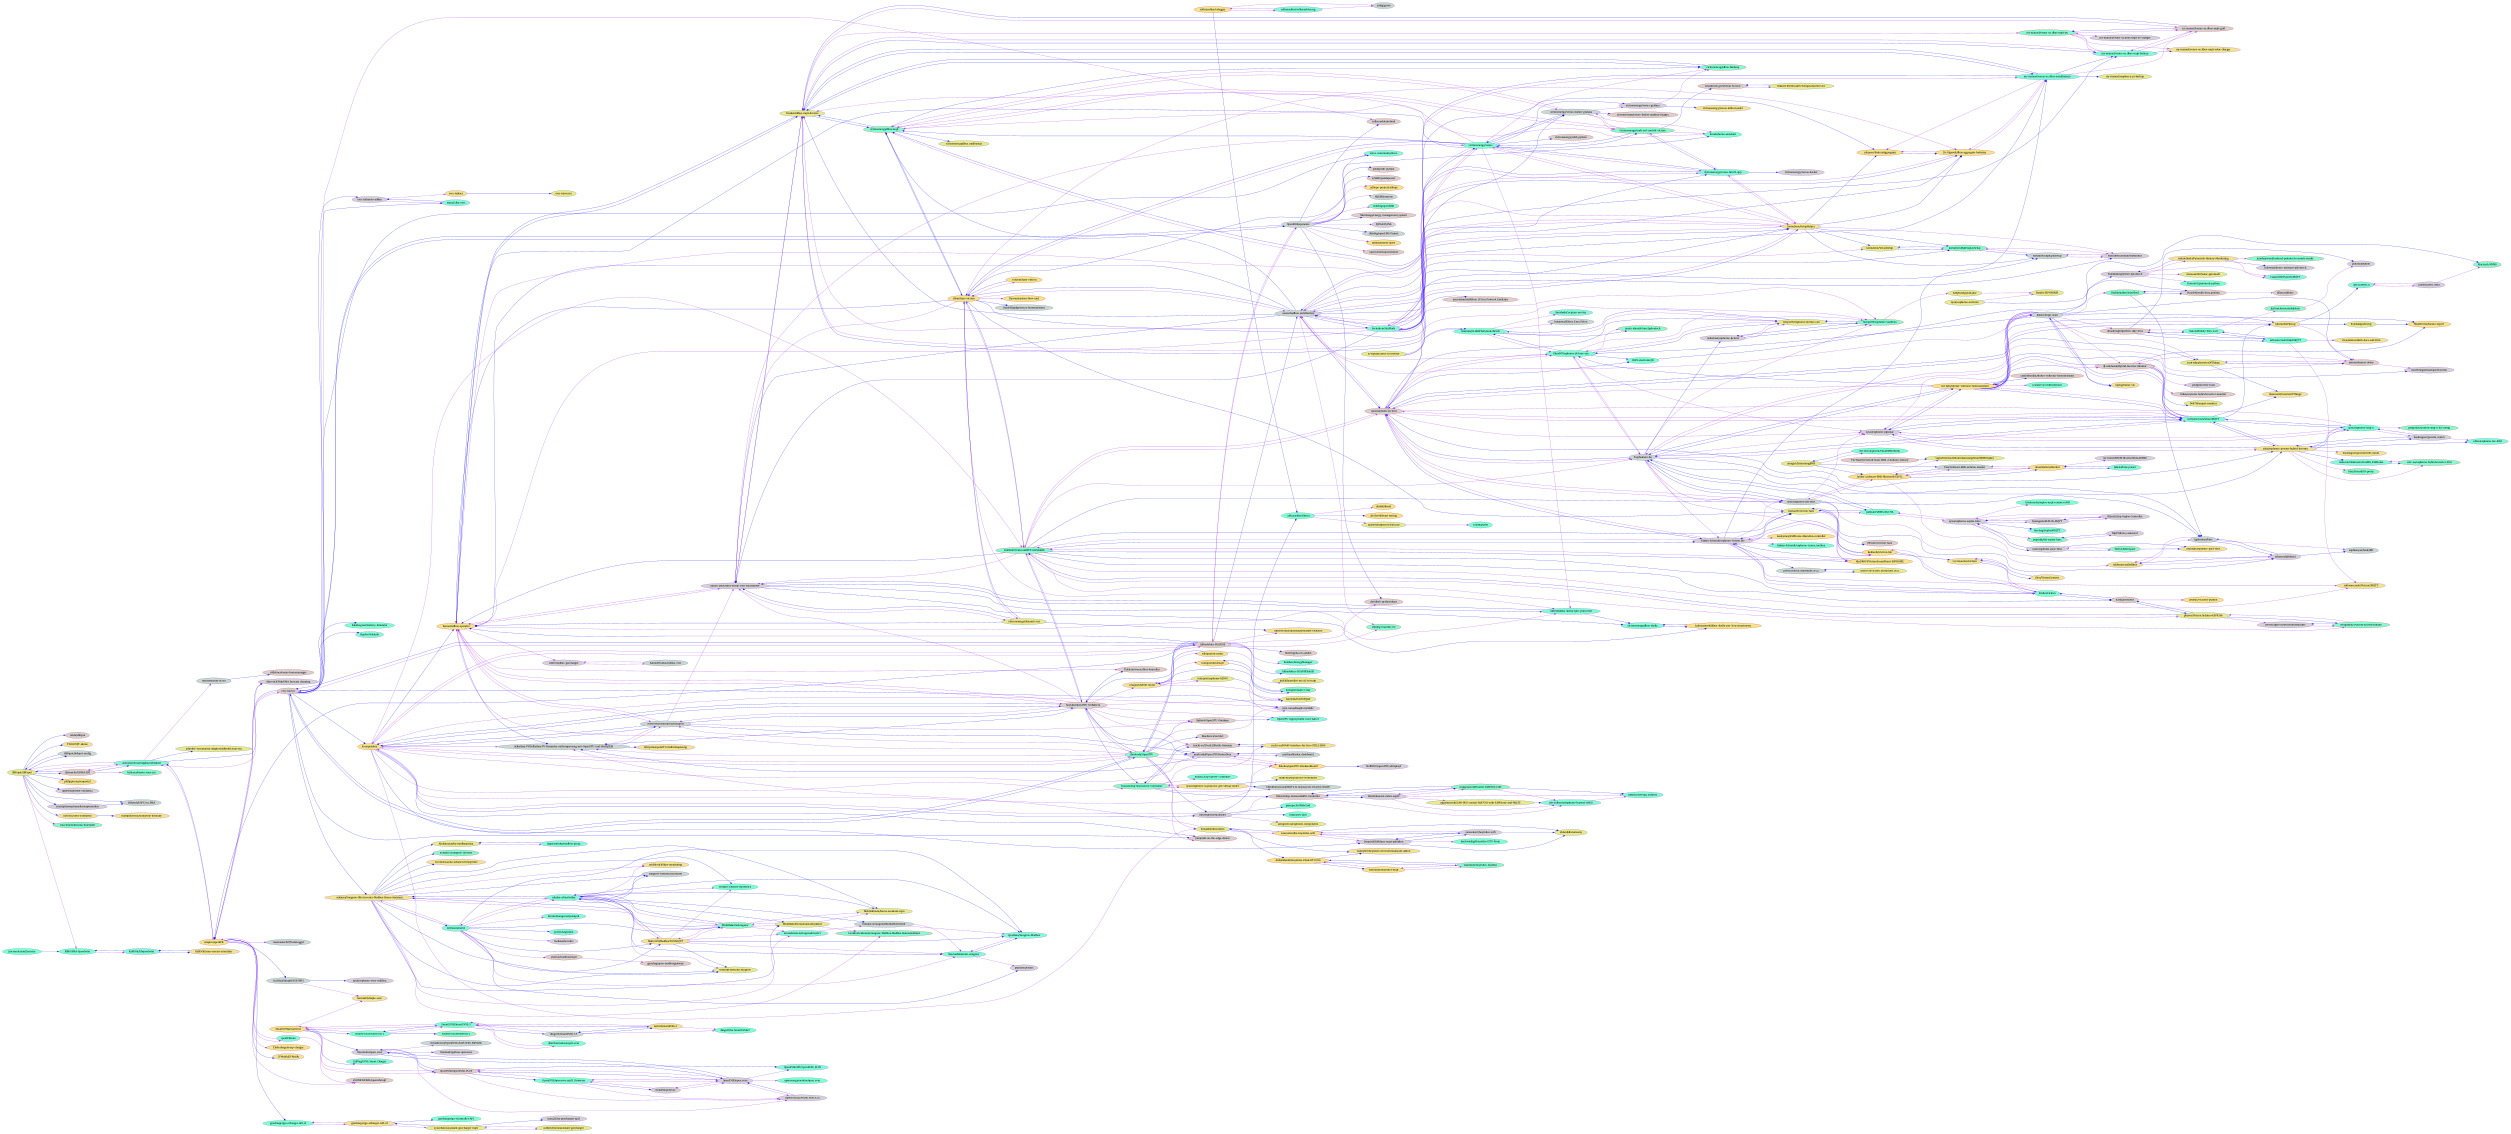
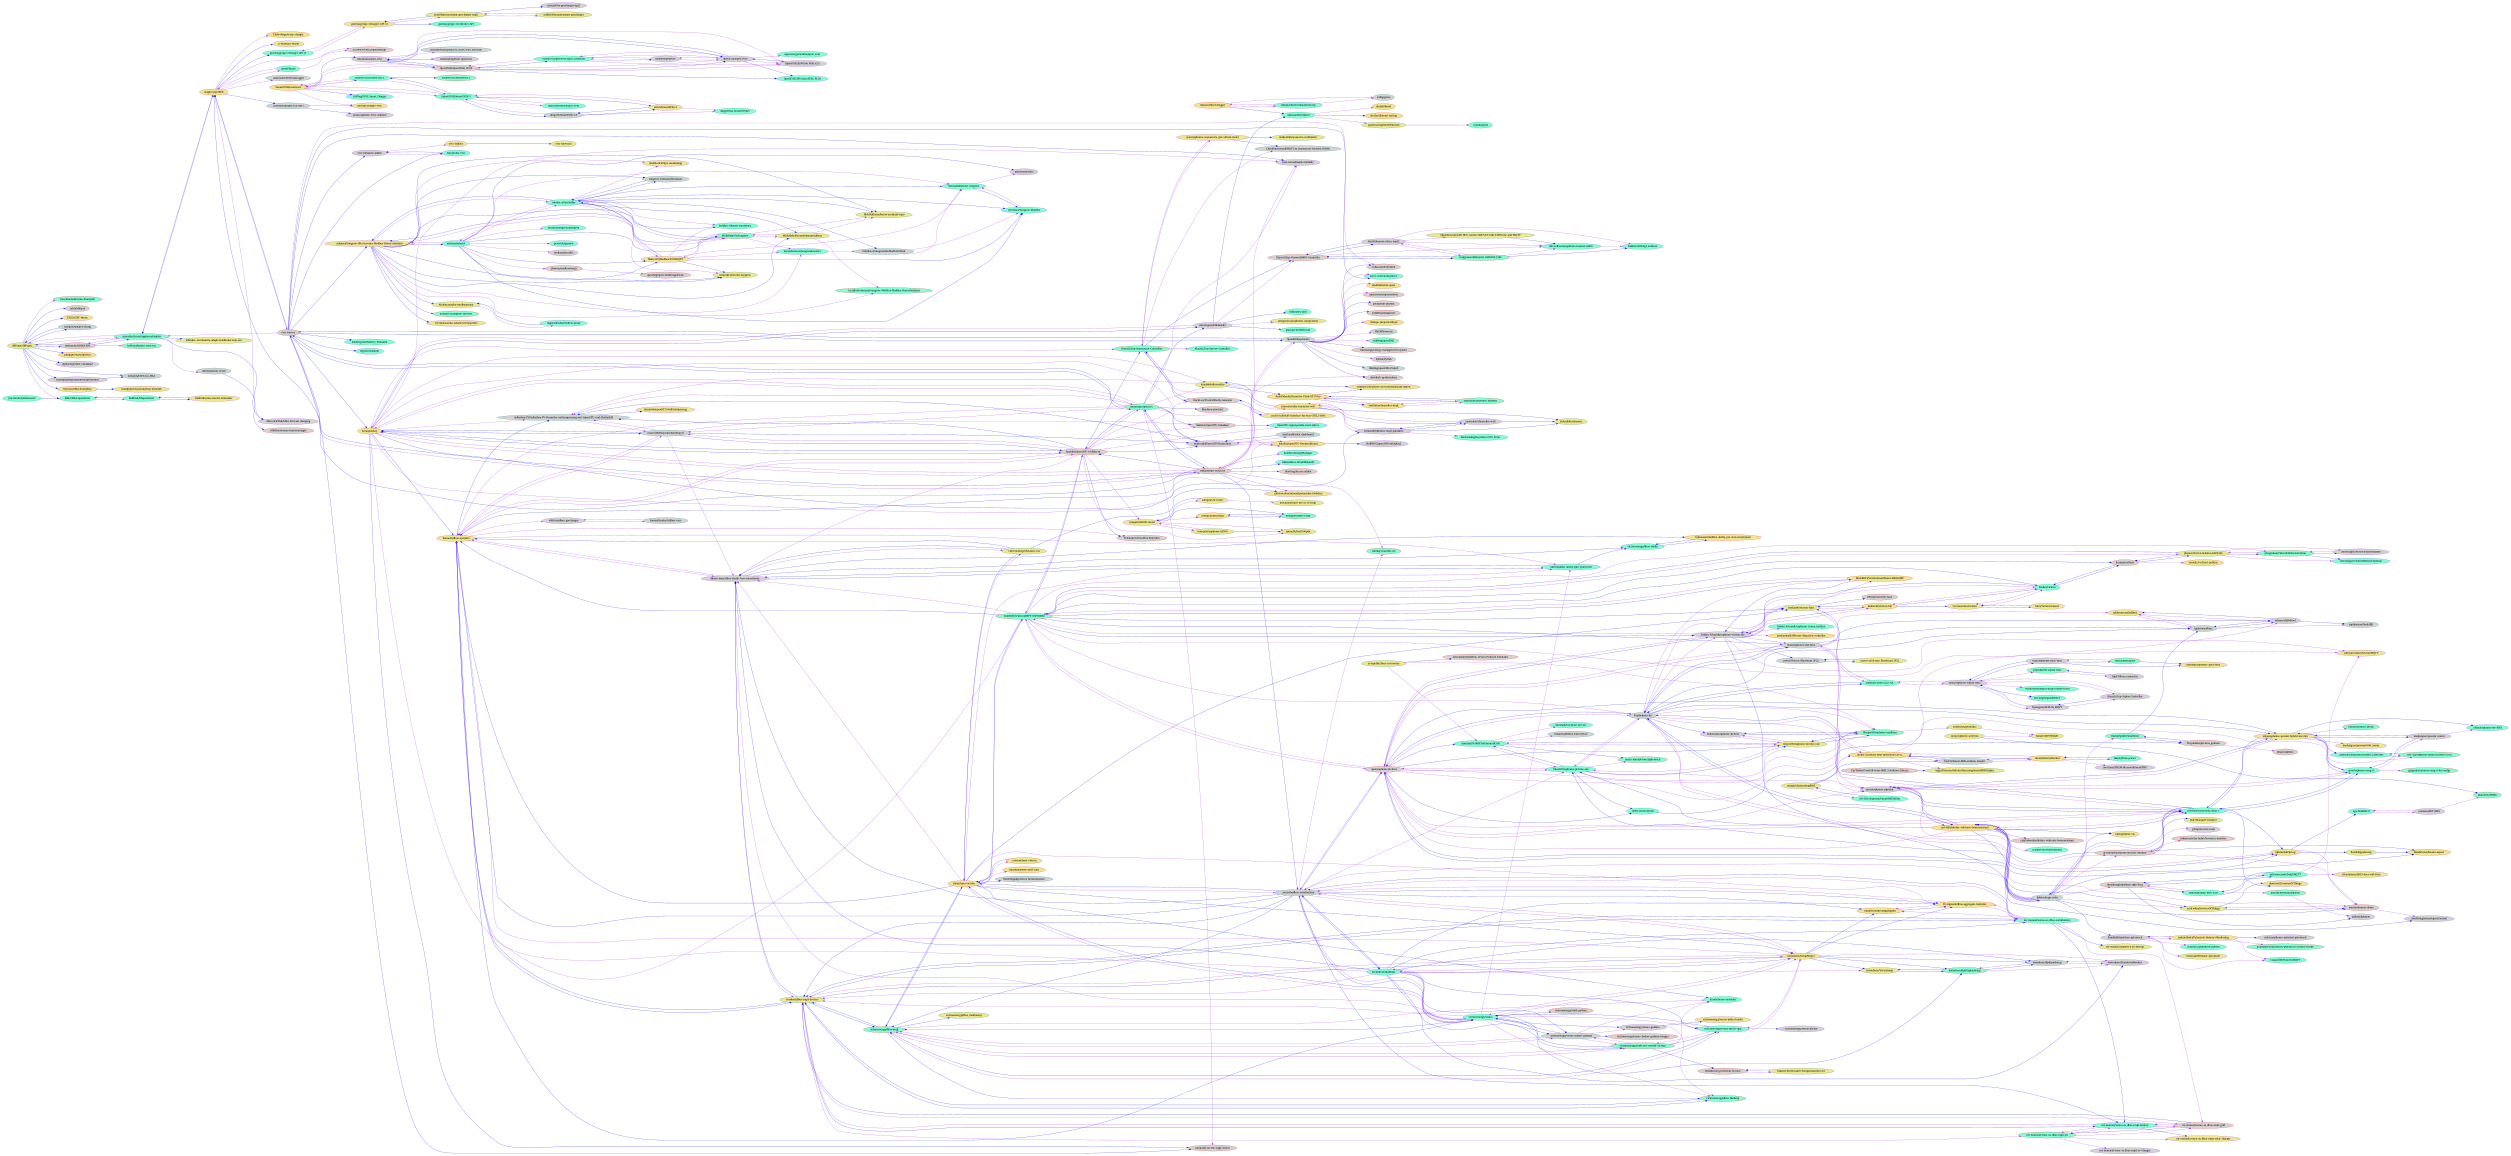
edge "lucode/home-assistant" -> "victronenergy/dbus-mqtt": reversed
node "cterwilliger/VictronVEDirectArduino": added
